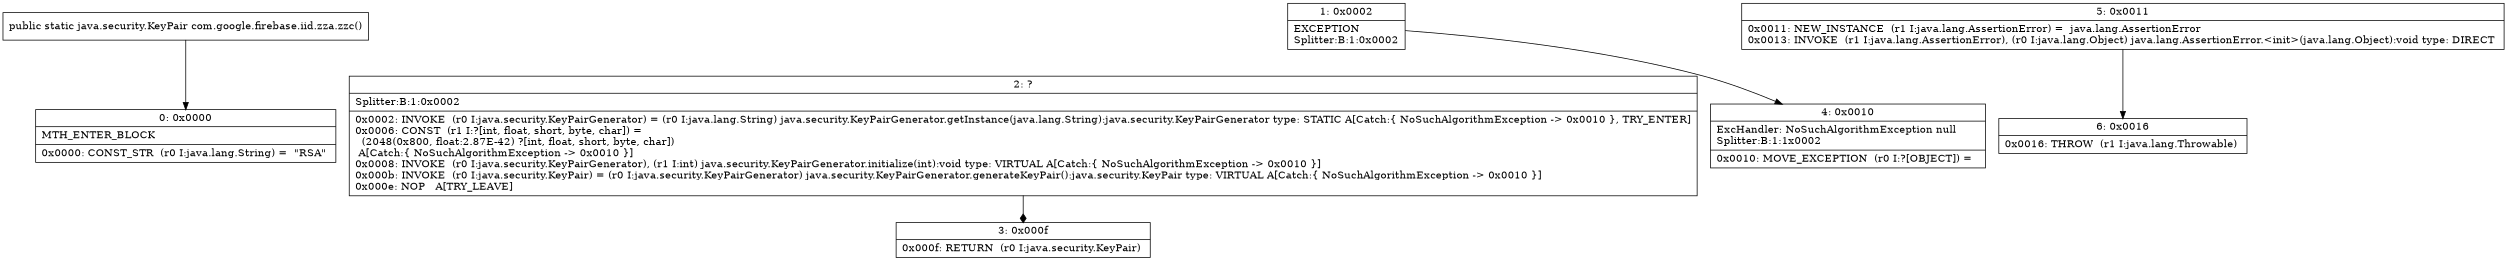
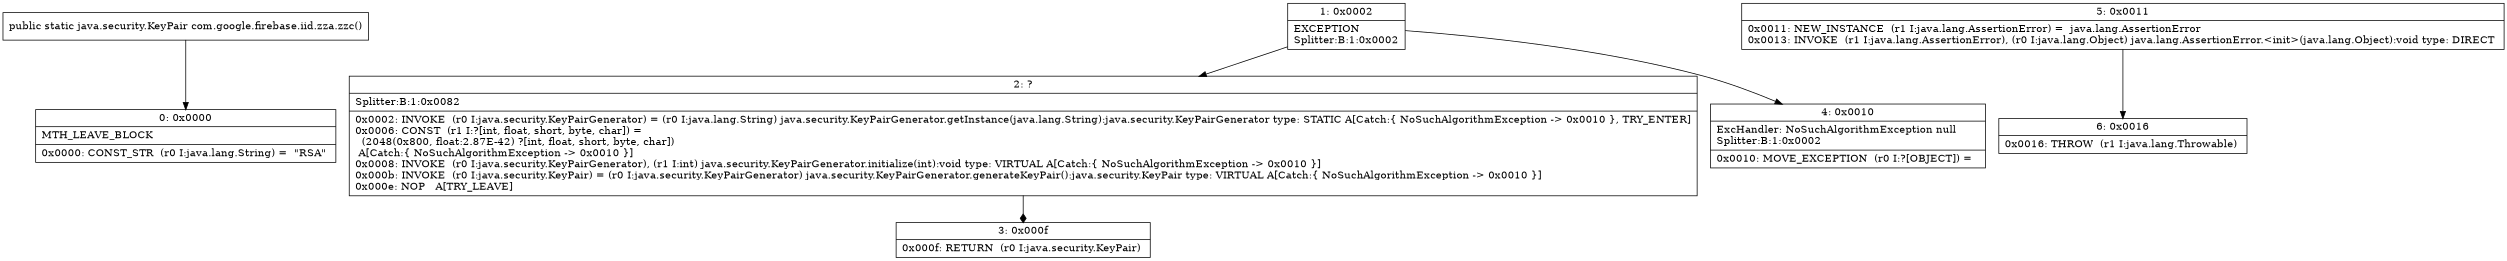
edge "1: 0x0002" -> "2: ?": added
node "2: ?": text "Splitter:B:1:0x0002" -> "Splitter:B:1:0x0082"
node "0: 0x0000": text "MTH_ENTER_BLOCK" -> "MTH_LEAVE_BLOCK"
node "4: 0x0010": text "Splitter:B:1:1x0002" -> "Splitter:B:1:0x0002"
